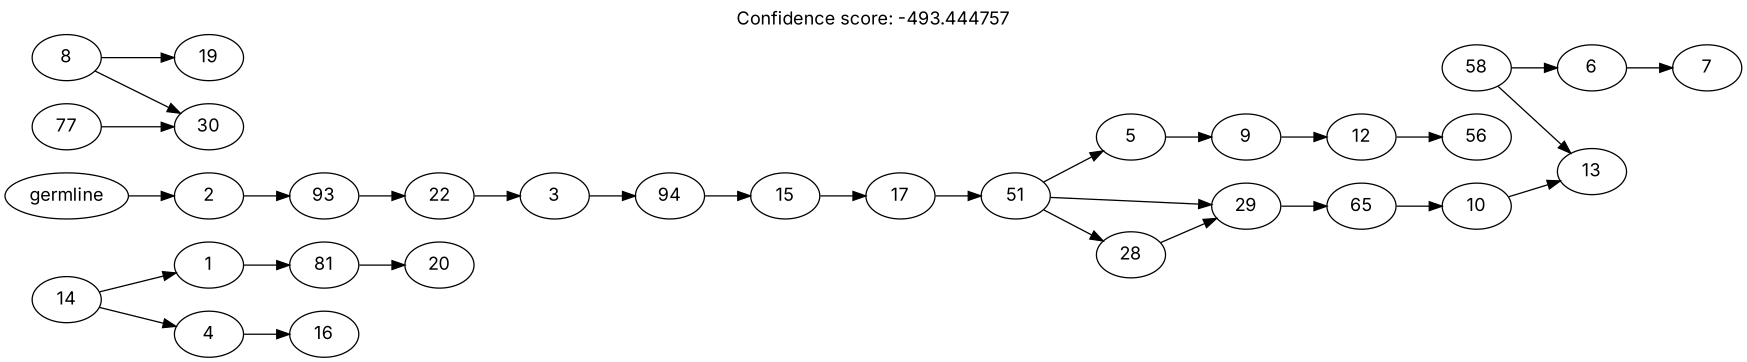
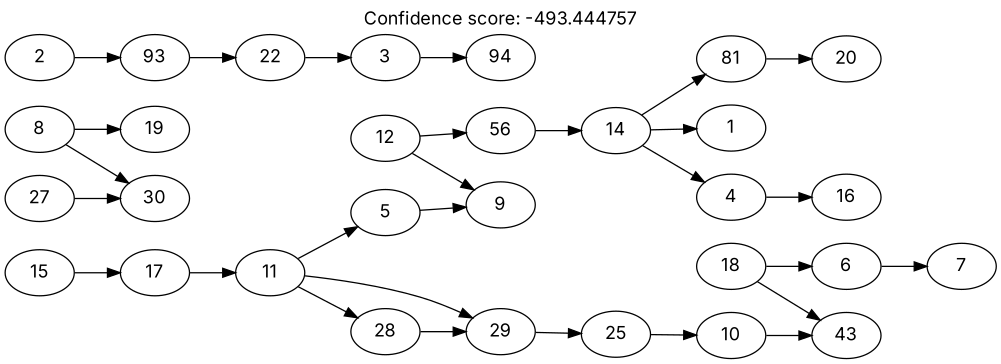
node "58": label "58" -> "18"
node "77": label "77" -> "27"
edge "56" -> "14": added
edge "9" -> "12": reversed
node "13": label "13" -> "43"
node "germline": removed
edge "94" -> "15": removed
node "51": label "51" -> "11"
node "65": label "65" -> "25"
edge "1" -> "81": now "14" -> "81"
